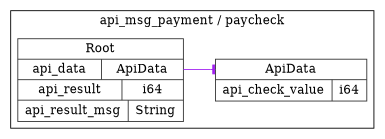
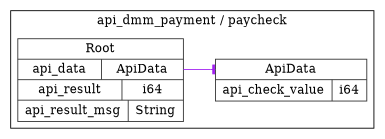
cluster "api_msg_payment / paycheck": label "api_msg_payment / paycheck" -> "api_dmm_payment / paycheck"
